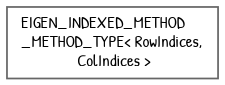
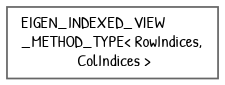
node "EIGEN_INDEXED_METHOD _METHOD_TYPE< RowIndices, ColIndices >": label "EIGEN_INDEXED_METHOD _METHOD_TYPE< RowIndices, ColIndices >" -> "EIGEN_INDEXED_VIEW _METHOD_TYPE< RowIndices, ColIndices >"
